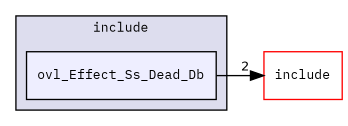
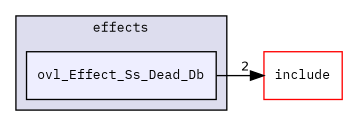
cluster "include": label "include" -> "effects"
